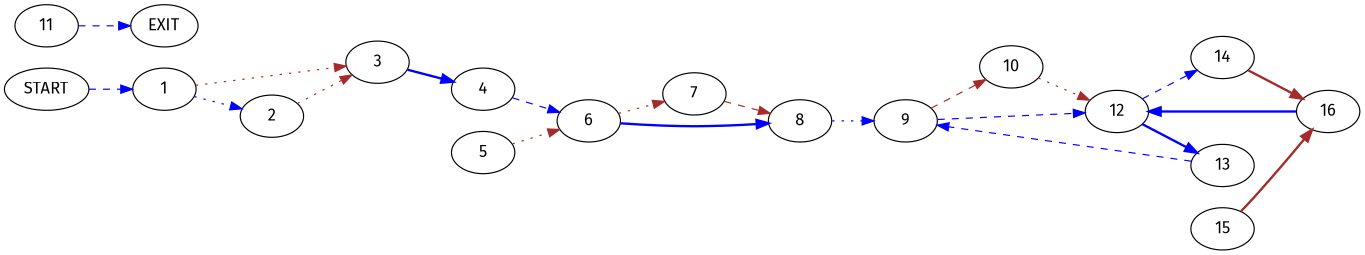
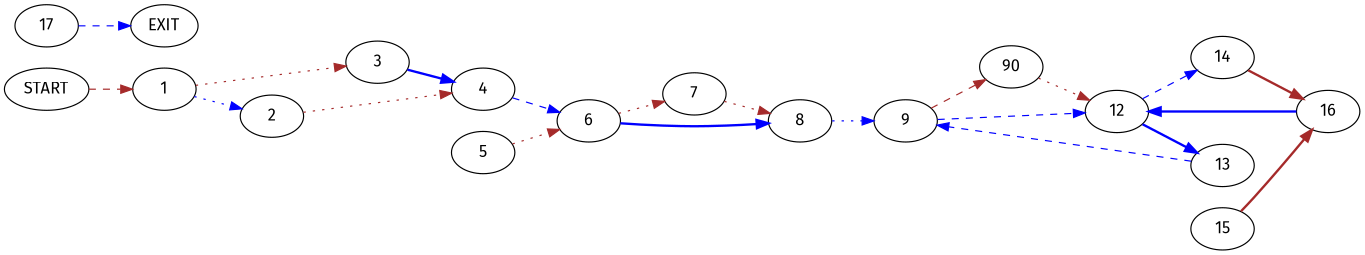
node "11": label "11" -> "17"
node "10": label "10" -> "90"
edge "START" -> "1": color blue -> brown
edge "2" -> "3": now "2" -> "4"
edge "7" -> "8": style dashed -> dotted
